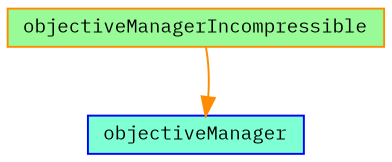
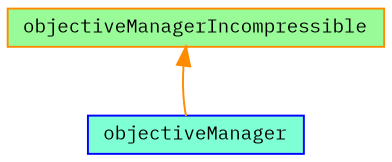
edge "objectiveManagerIncompressible" -> "objectiveManager": reversed
